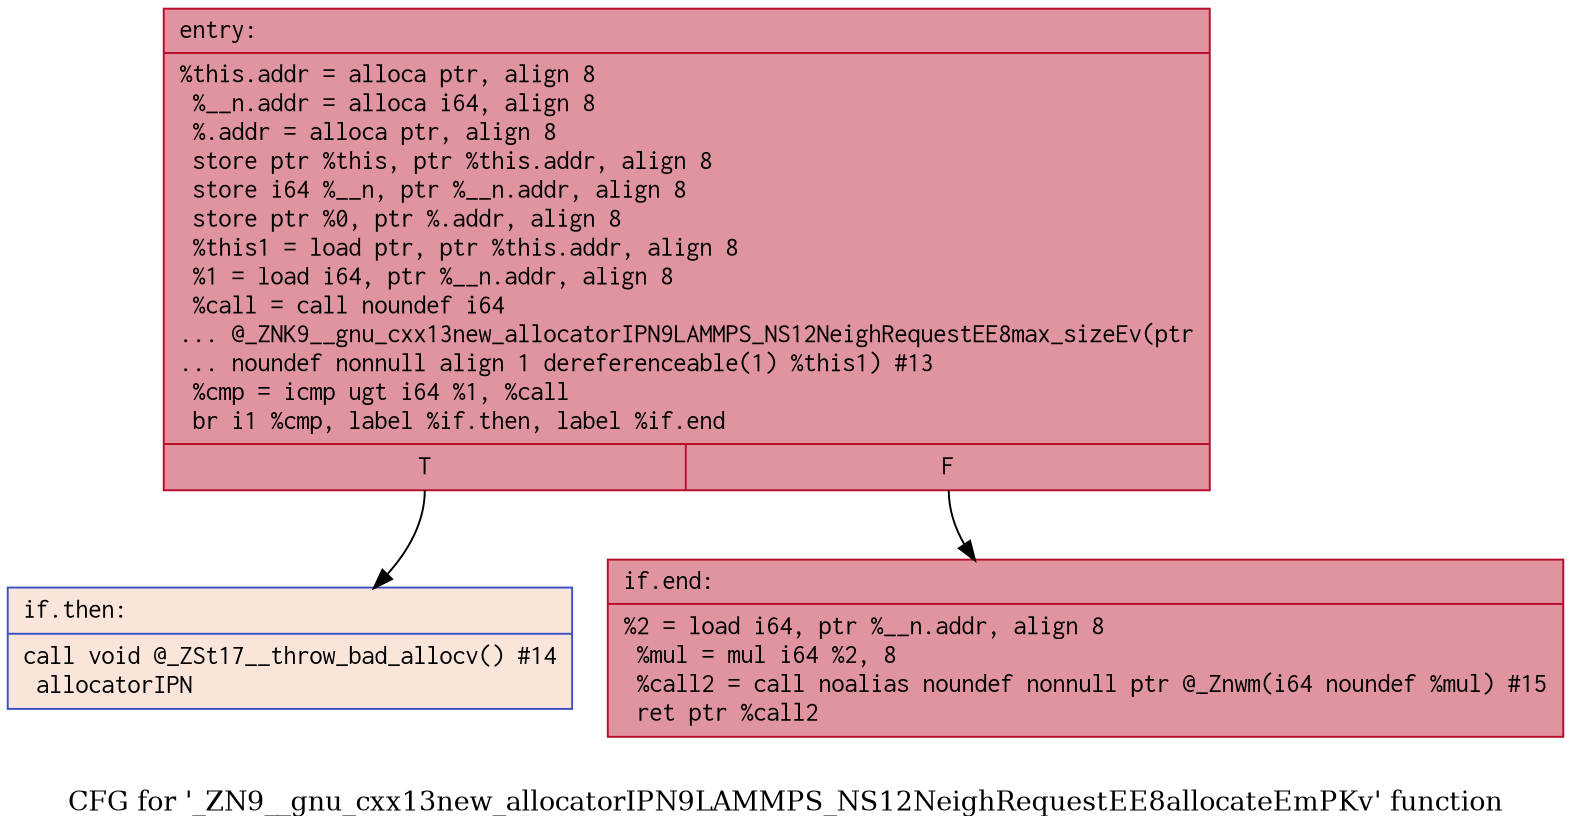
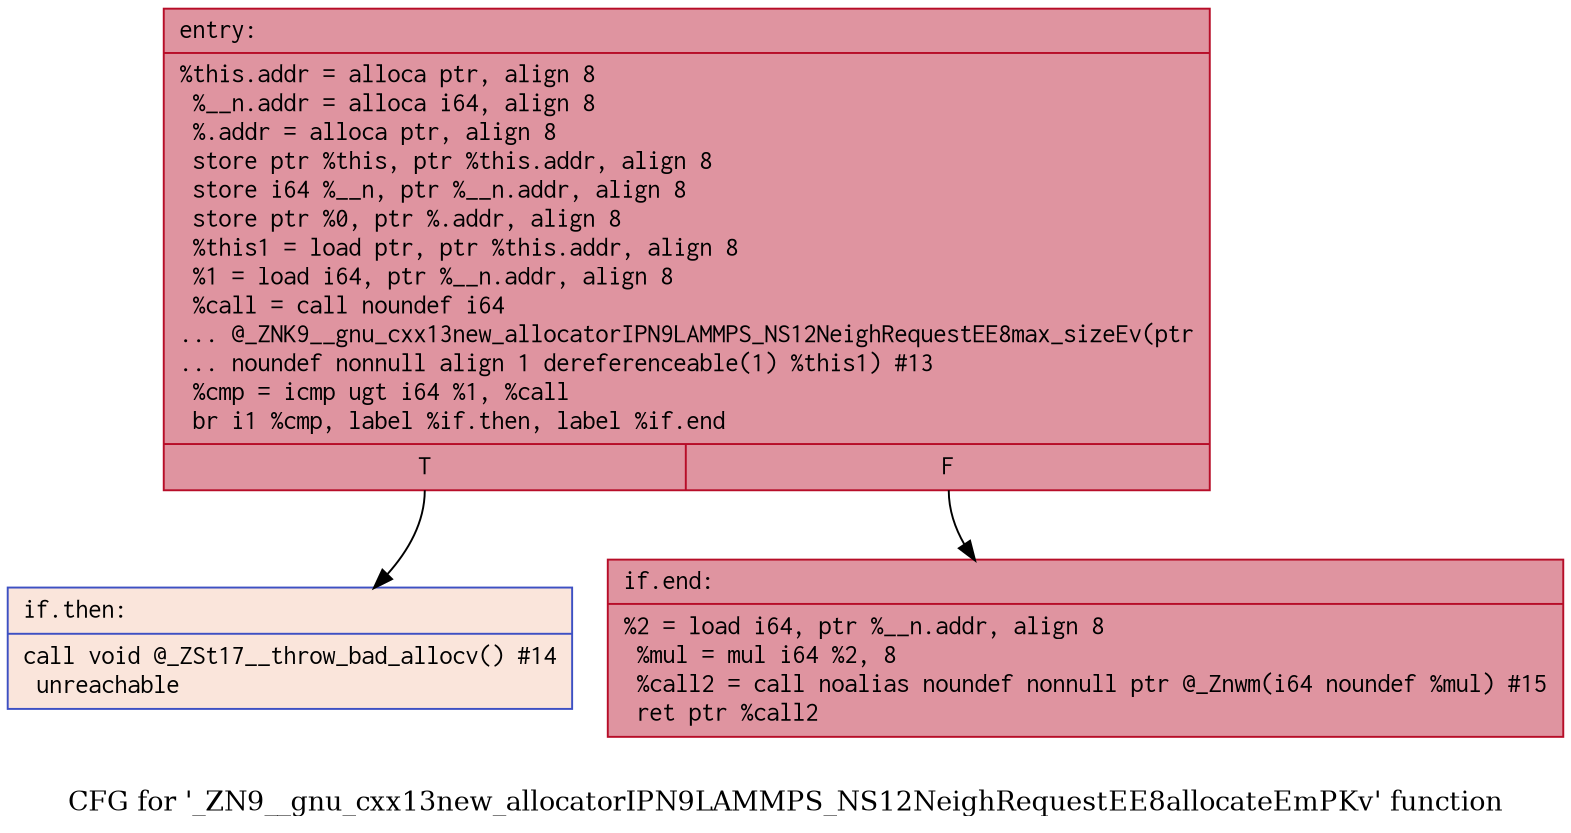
node "if.then:": text "allocatorIPN" -> "unreachable"
